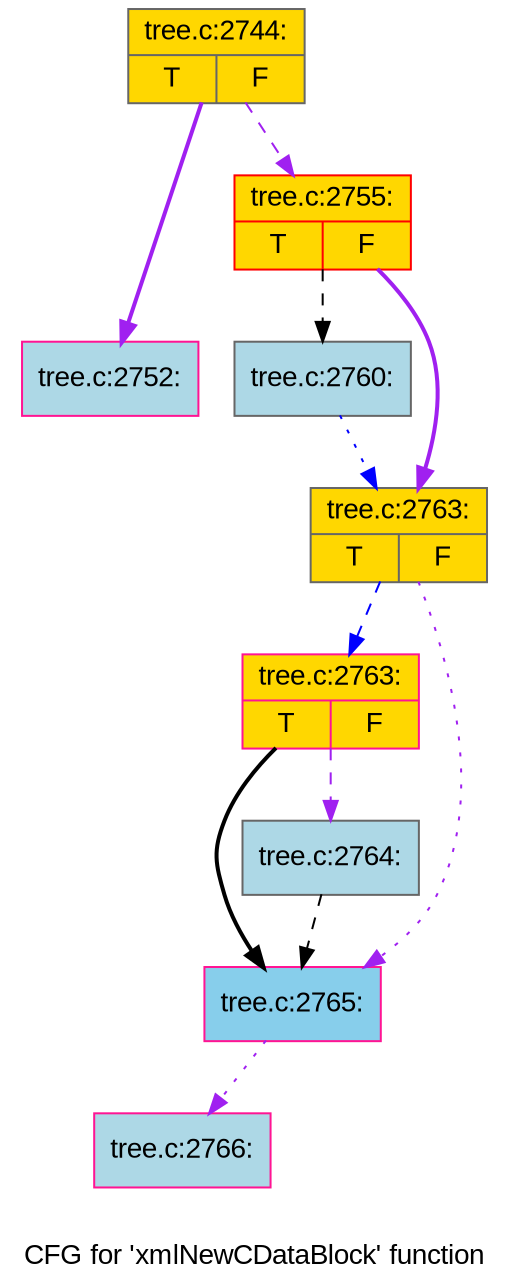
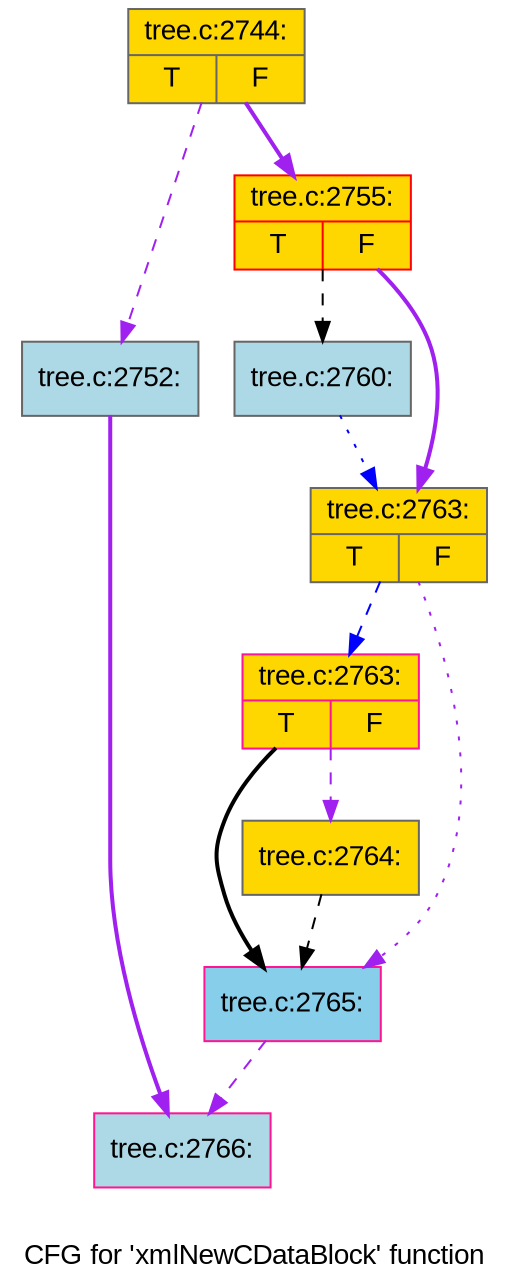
edge "tree.c:2744:" -> "tree.c:2755:": style dashed -> bold
edge "tree.c:2744:" -> "tree.c:2752:": style bold -> dashed
node "tree.c:2752:": color deeppink -> gray40
edge "tree.c:2752:" -> "tree.c:2766:": added
node "tree.c:2764:": fillcolor lightblue -> gold
edge "tree.c:2765:" -> "tree.c:2766:": style dotted -> dashed
